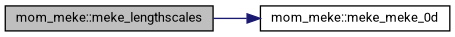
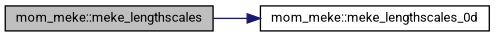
node "mom_meke::meke_meke_0d": label "mom_meke::meke_meke_0d" -> "mom_meke::meke_lengthscales_0d"
